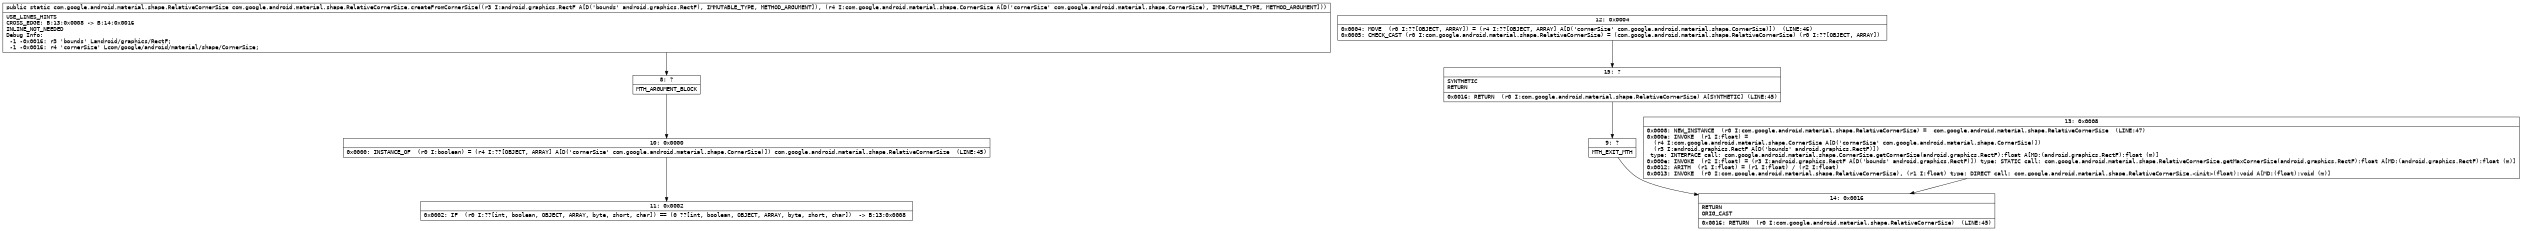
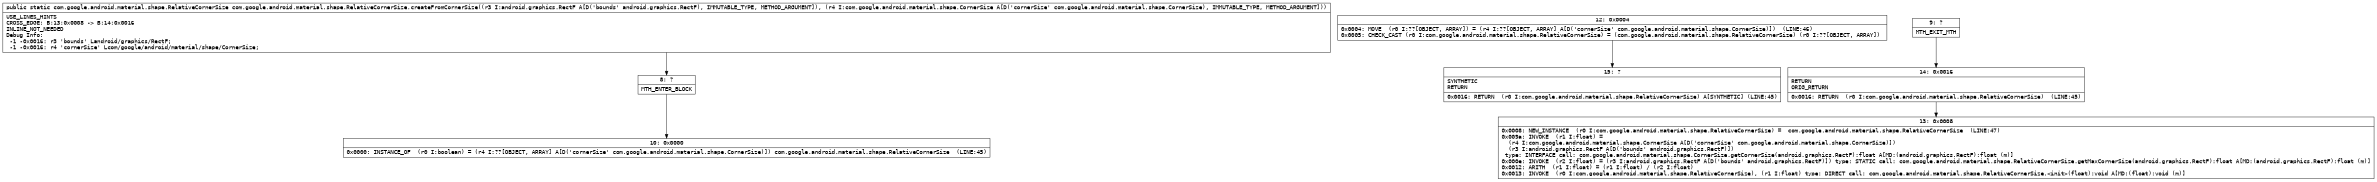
node "8: ?": text "MTH_ARGUMENT_BLOCK" -> "MTH_ENTER_BLOCK"
edge "15: ?" -> "9: ?": removed
node "13: 0x0008": text "0x000a: INVOKE  (r1 I:float) =" -> "0x009a: INVOKE  (r1 I:float) ="
edge "13: 0x0008" -> "14: 0x0016": reversed
node "11: 0x0002": removed
node "14: 0x0016": text "ORIG_CAST" -> "ORIG_RETURN"
